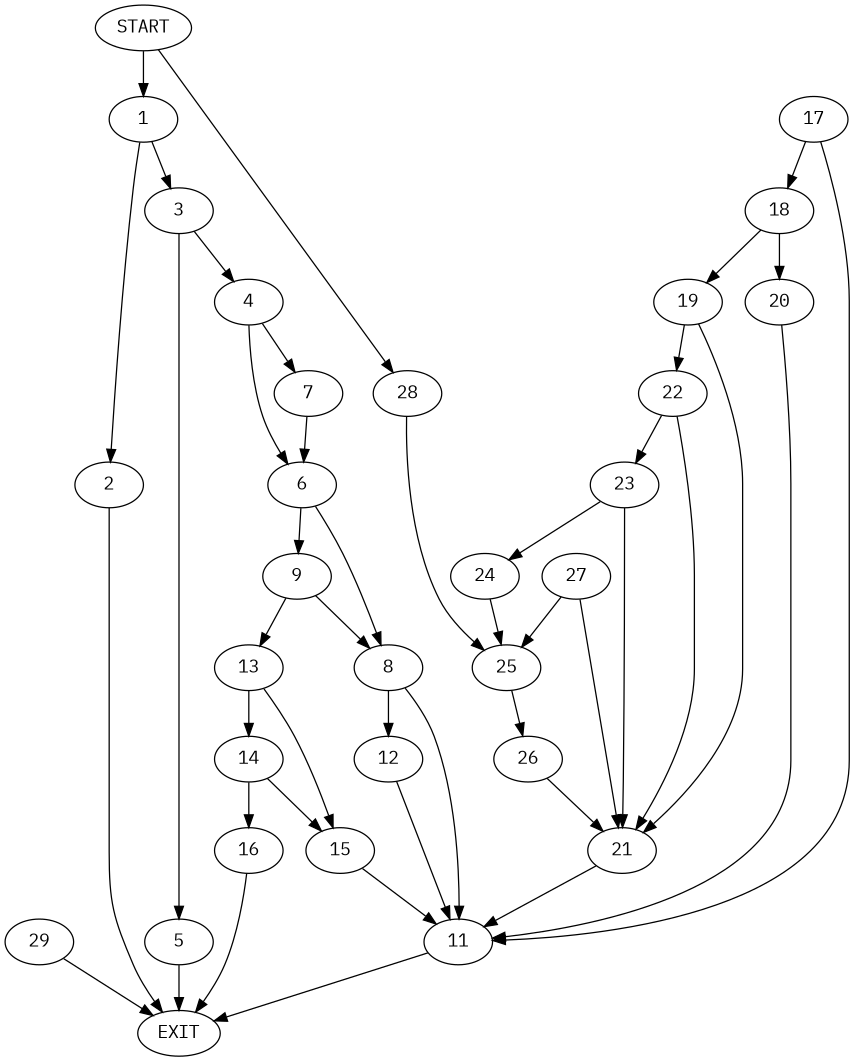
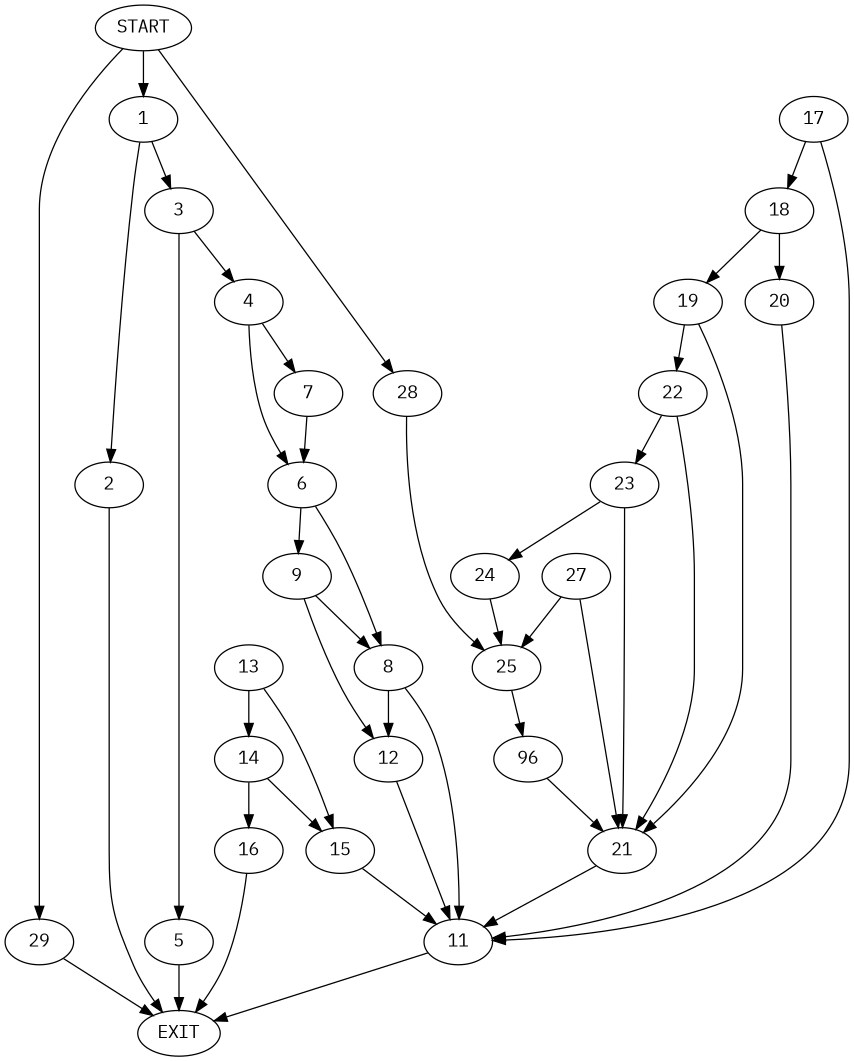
edge "START" -> "29": added
edge "9" -> "13": now "9" -> "12"
node "26": label "26" -> "96"
